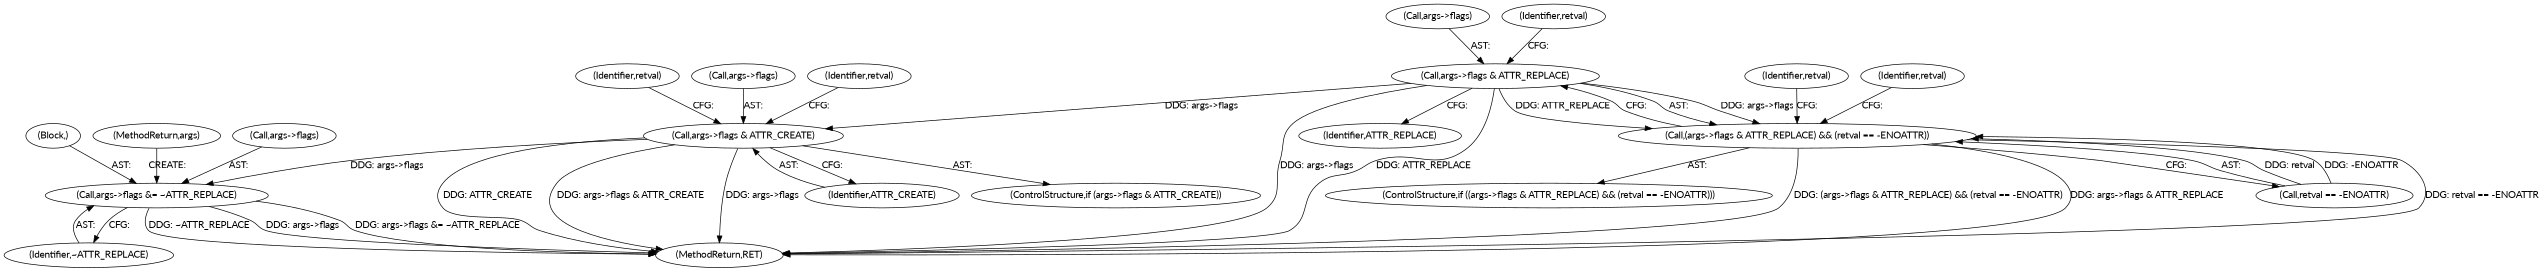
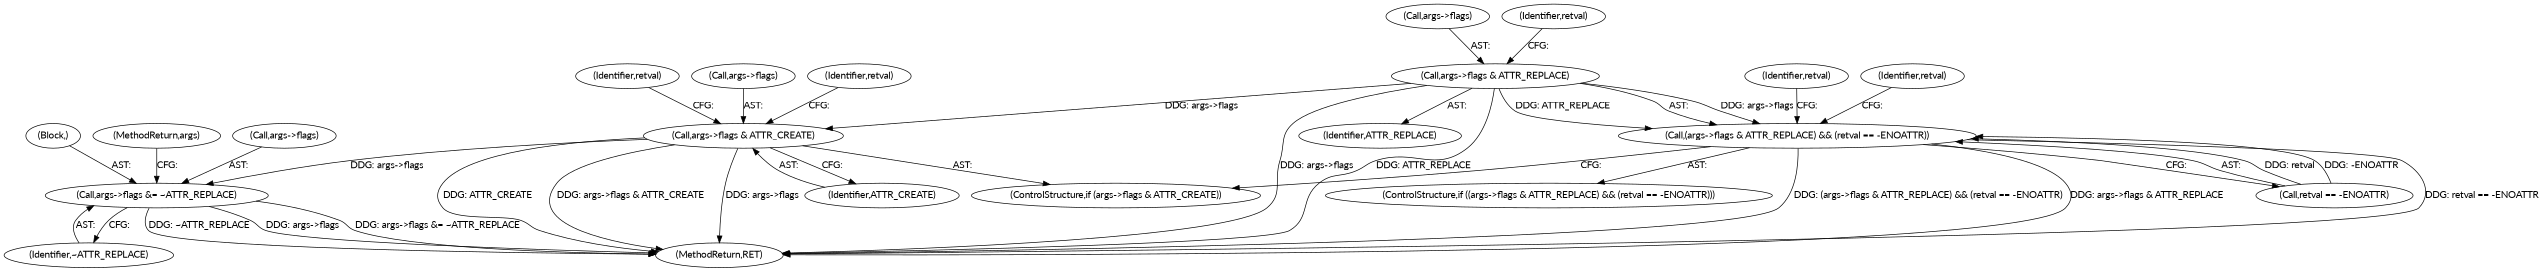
edge "(Call,args->flags & ATTR_REPLACE)" -> "(Identifier,ATTR_REPLACE)": label "CFG: " -> "AST: "
edge "(Call,(args->flags & ATTR_REPLACE) && (retval == -ENOATTR))" -> "(Call,args->flags & ATTR_REPLACE)": now "(Call,(args->flags & ATTR_REPLACE) && (retval == -ENOATTR))" -> "(ControlStructure,if (args->flags & ATTR_CREATE))"
edge "(MethodReturn,args)" -> "(Call,args->flags &= ~ATTR_REPLACE)": label "CREATE: " -> "CFG: "
